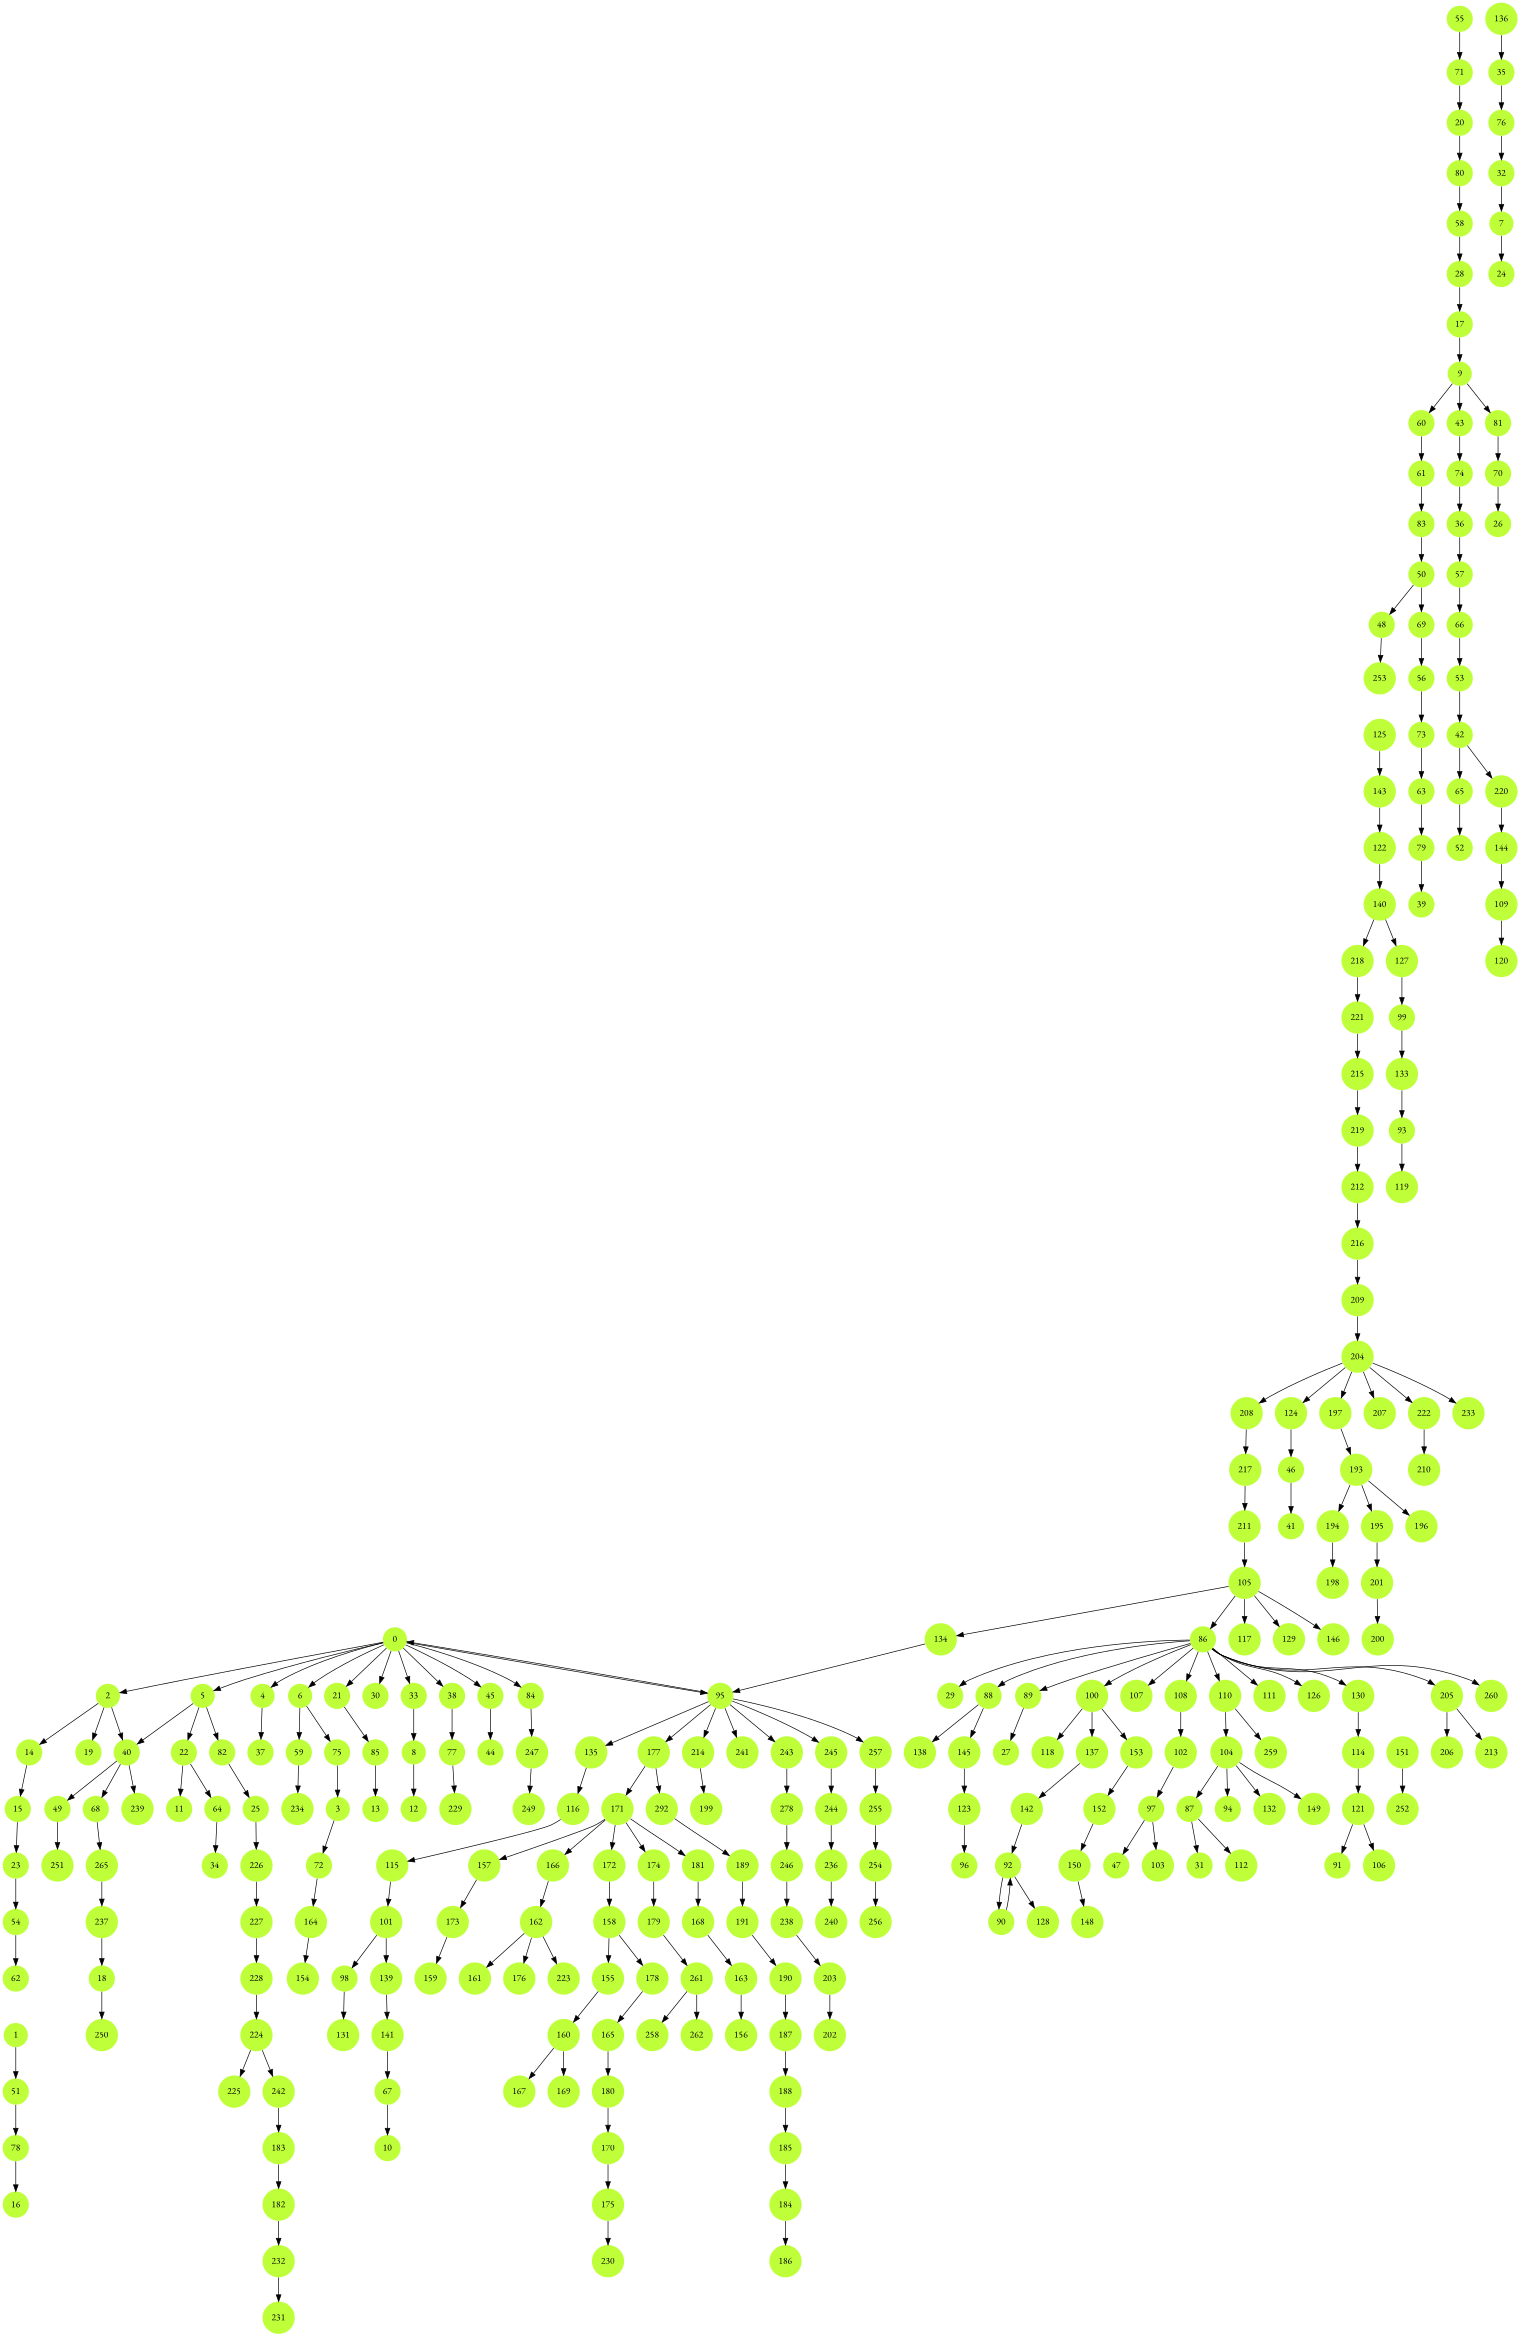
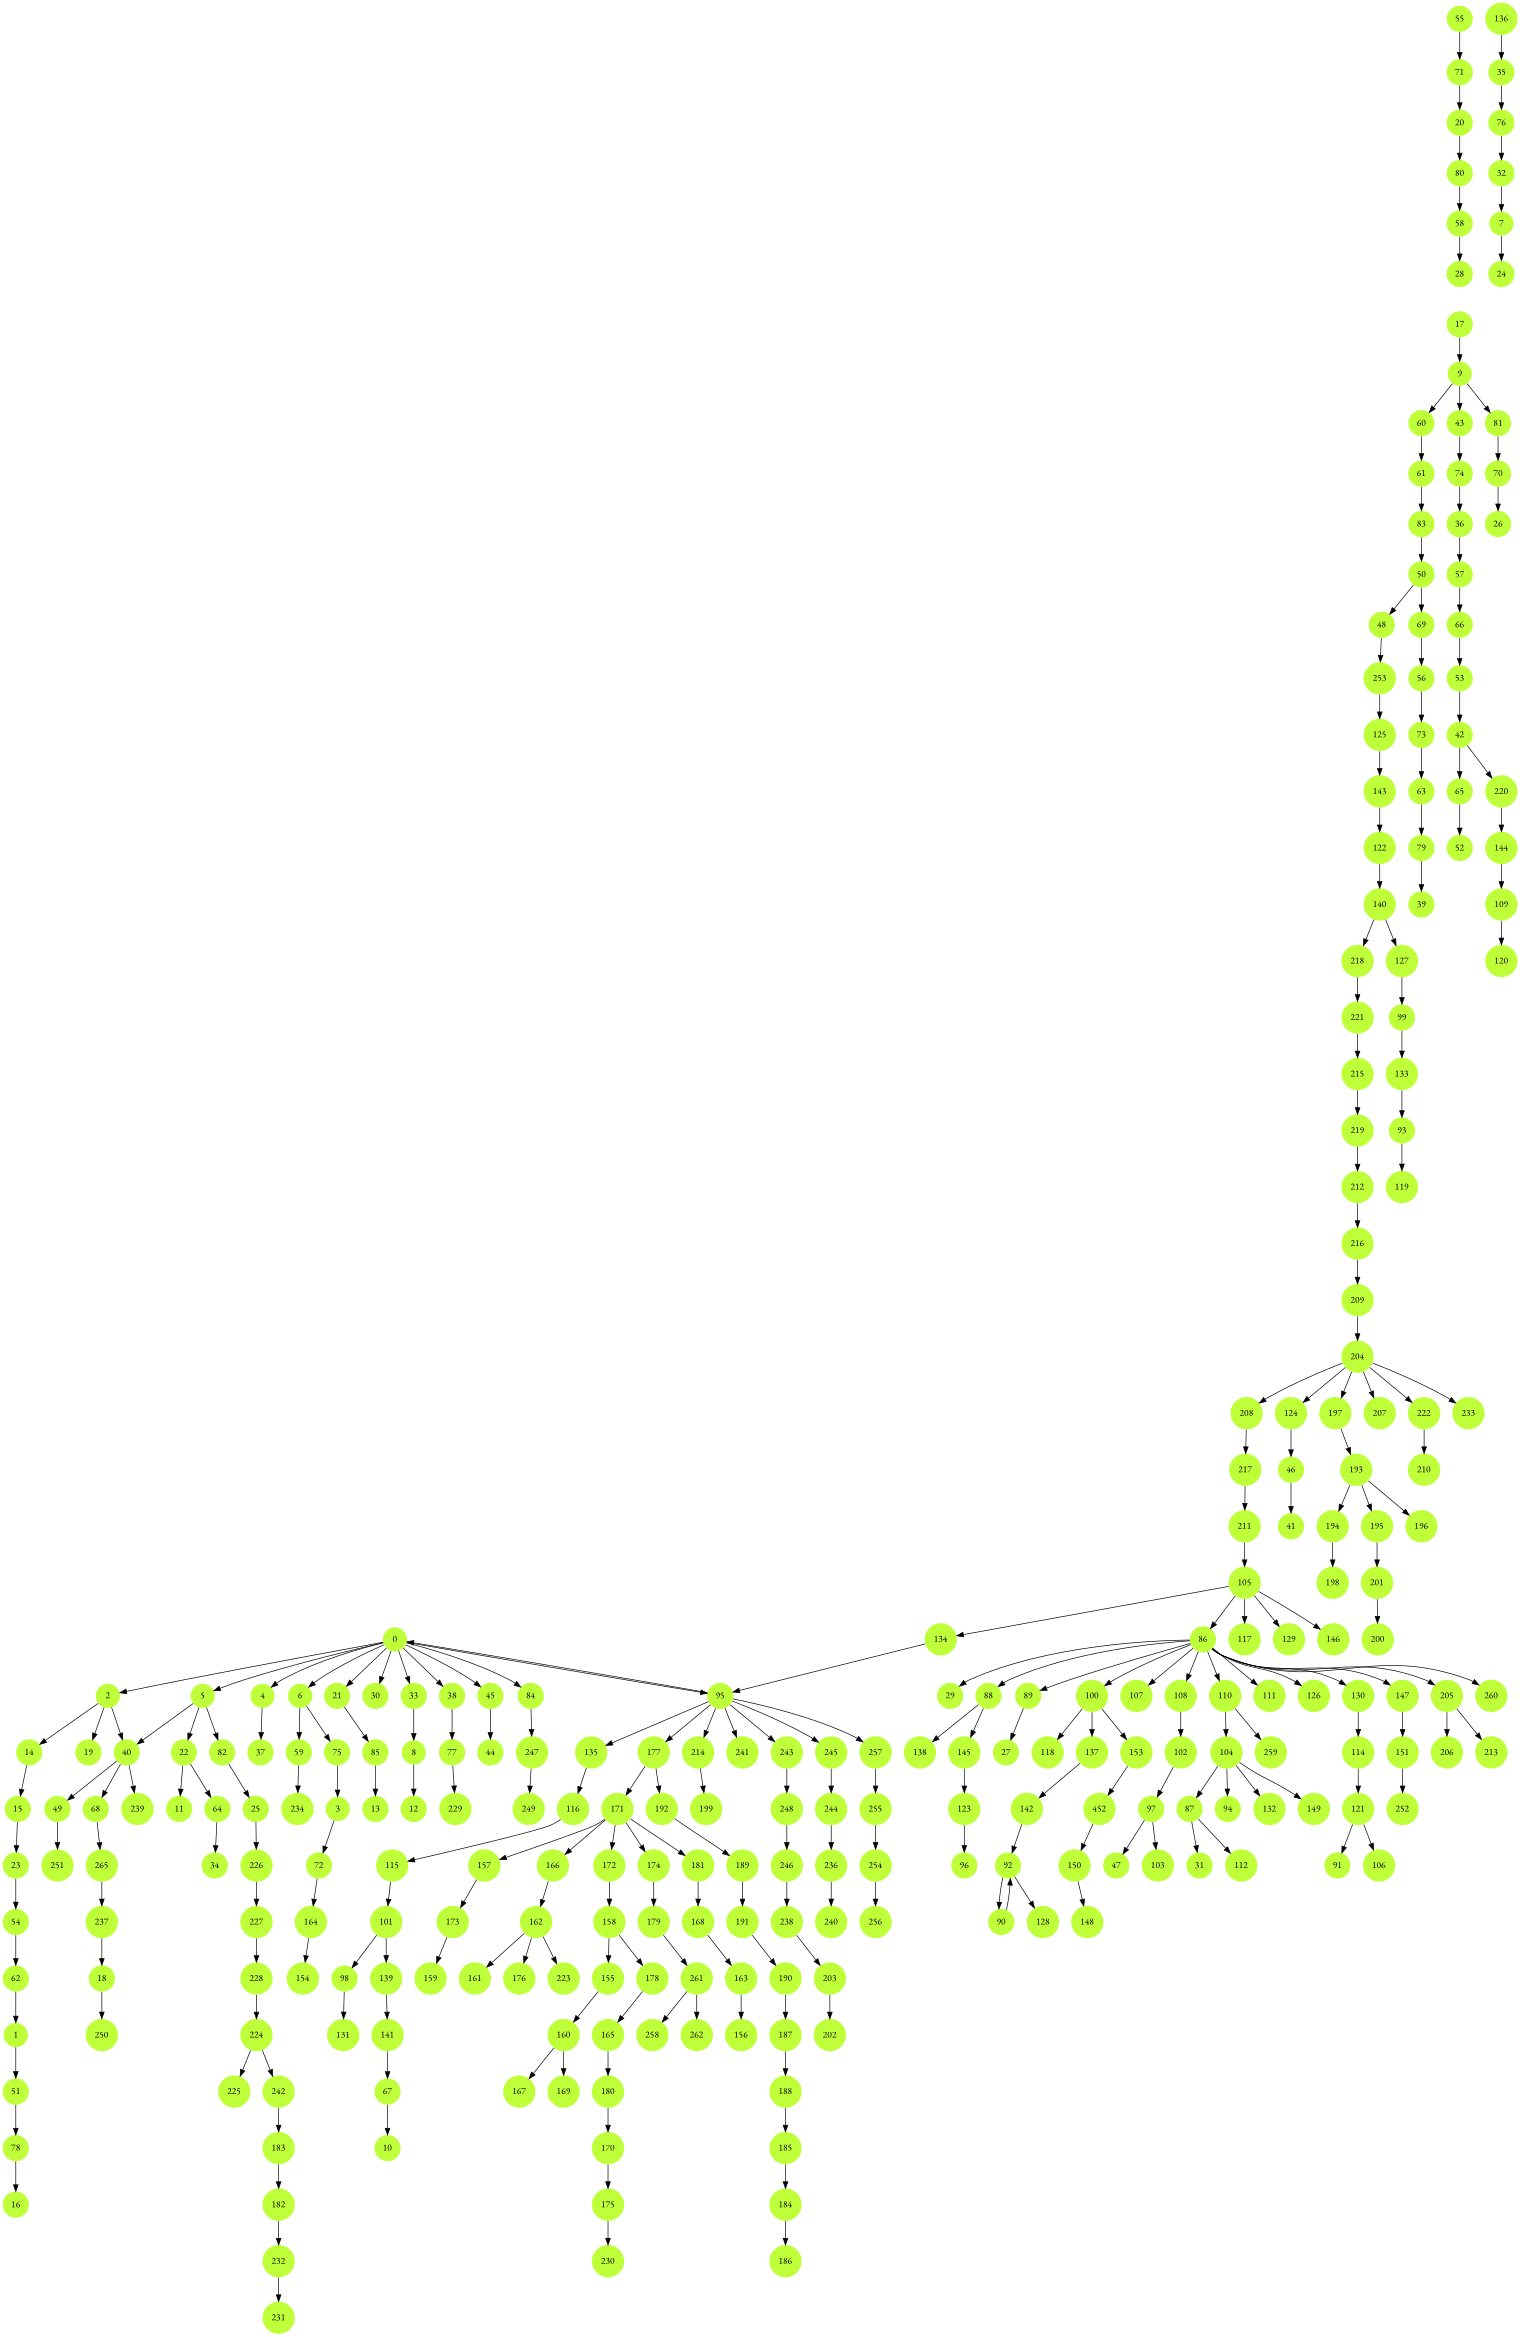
edge "28" -> "17": removed
edge "253" -> "125": added
node "147": added
node "292": label "292" -> "192"
node "278": label "278" -> "248"
node "152": label "152" -> "452"
edge "62" -> "1": added
